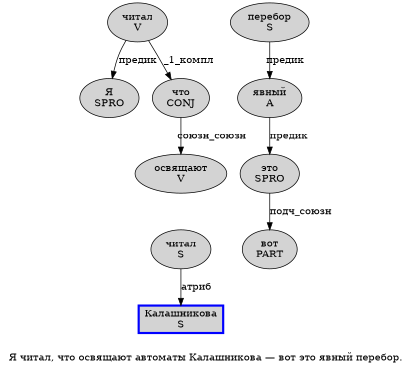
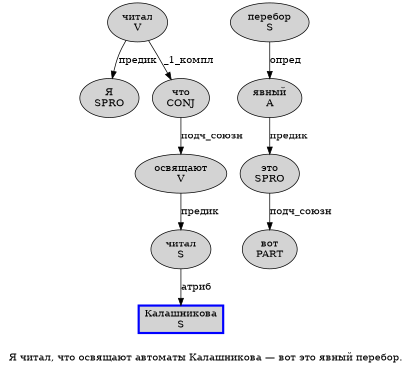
edge "перебор S" -> "явный A": label "предик" -> "опред"
edge "что CONJ" -> "освящают V": label "союзн_союзн" -> "подч_союзн"
edge "освящают V" -> "читал S": added, label "предик"
